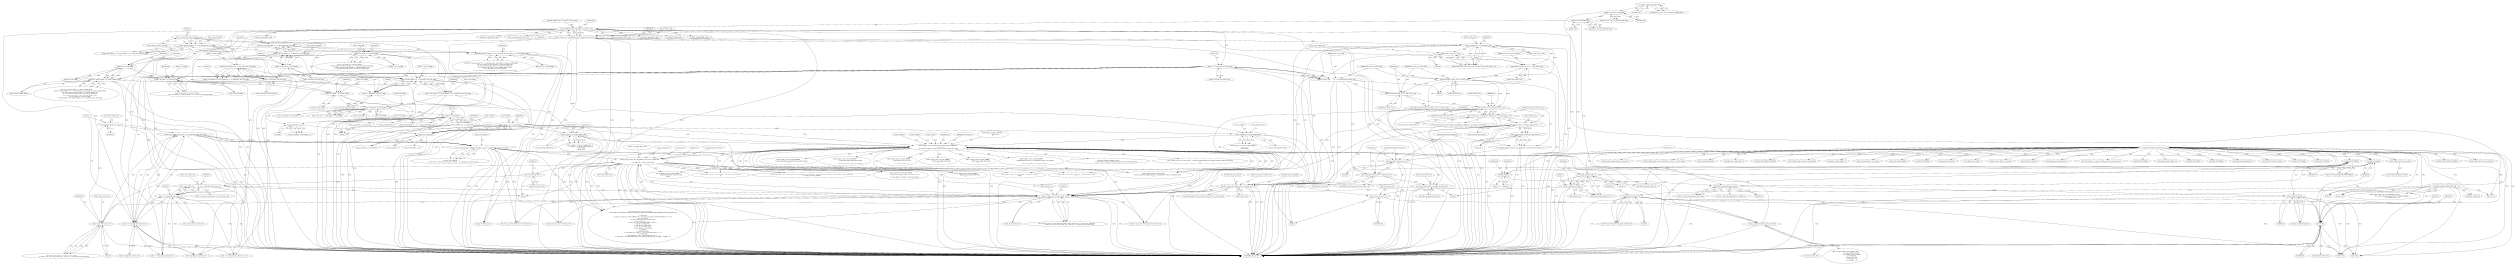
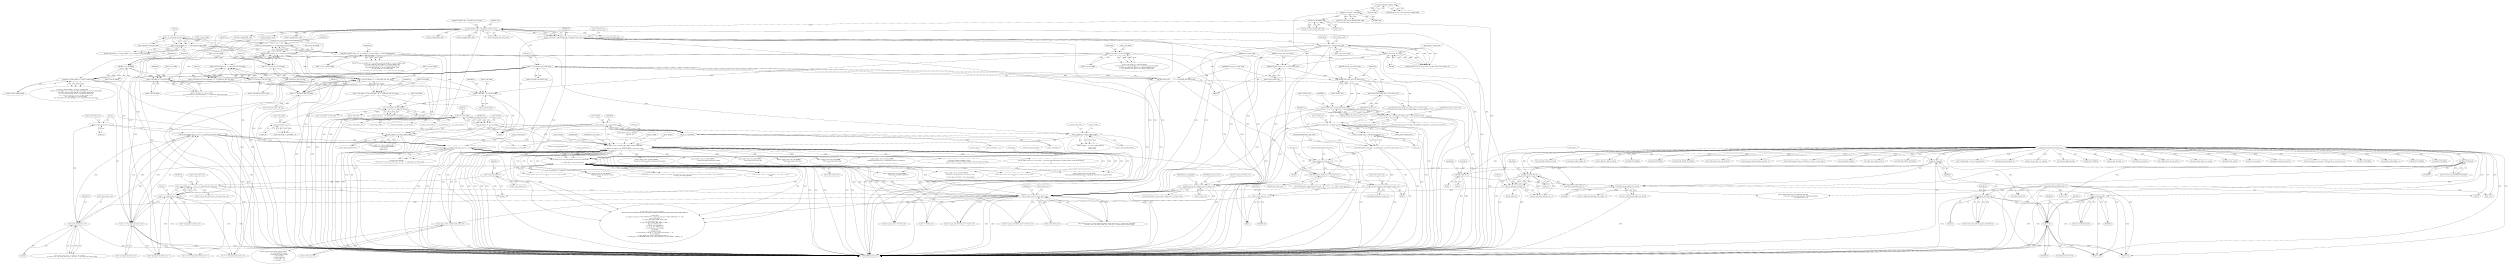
edge "(Call,get_bits(&h->gb, h->sps.log2_max_frame_num))" -> "(Call,1 << (h->sps.log2_max_frame_num + 1))": removed, label "DDG:"
node "(Call,ff_set_ref_count(h))": added
edge "(Call,ff_h264_direct_slice_list_init(h))" -> "(Call,ff_h264_fill_default_ref_list(h))": now "(MethodParameterIn,H264Context *h)" -> "(Call,ff_h264_fill_default_ref_list(h))"
